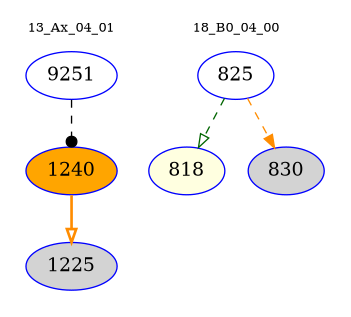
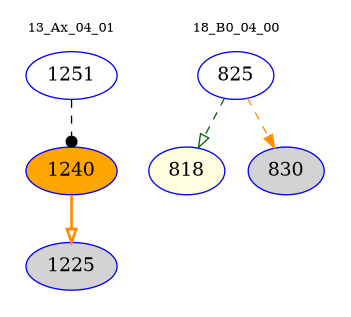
node "9251": label "9251" -> "1251"
